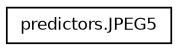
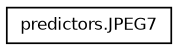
node "predictors.JPEG5": label "predictors.JPEG5" -> "predictors.JPEG7"
